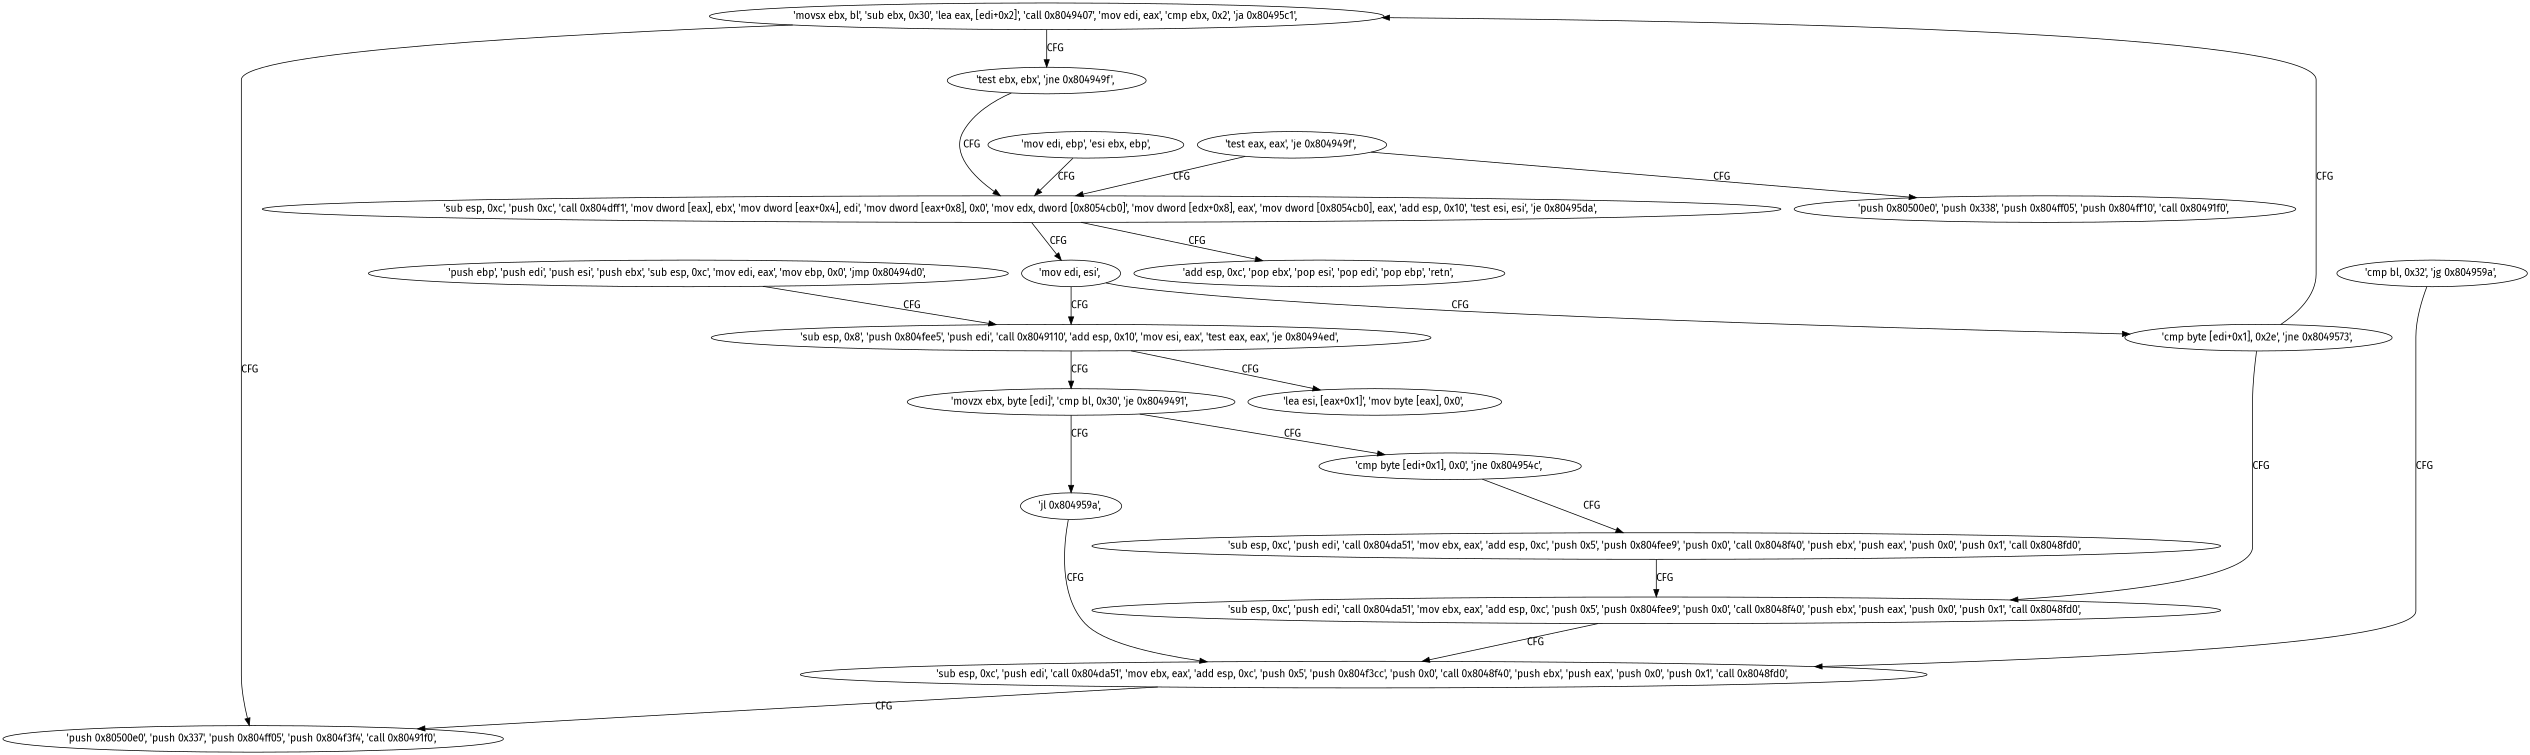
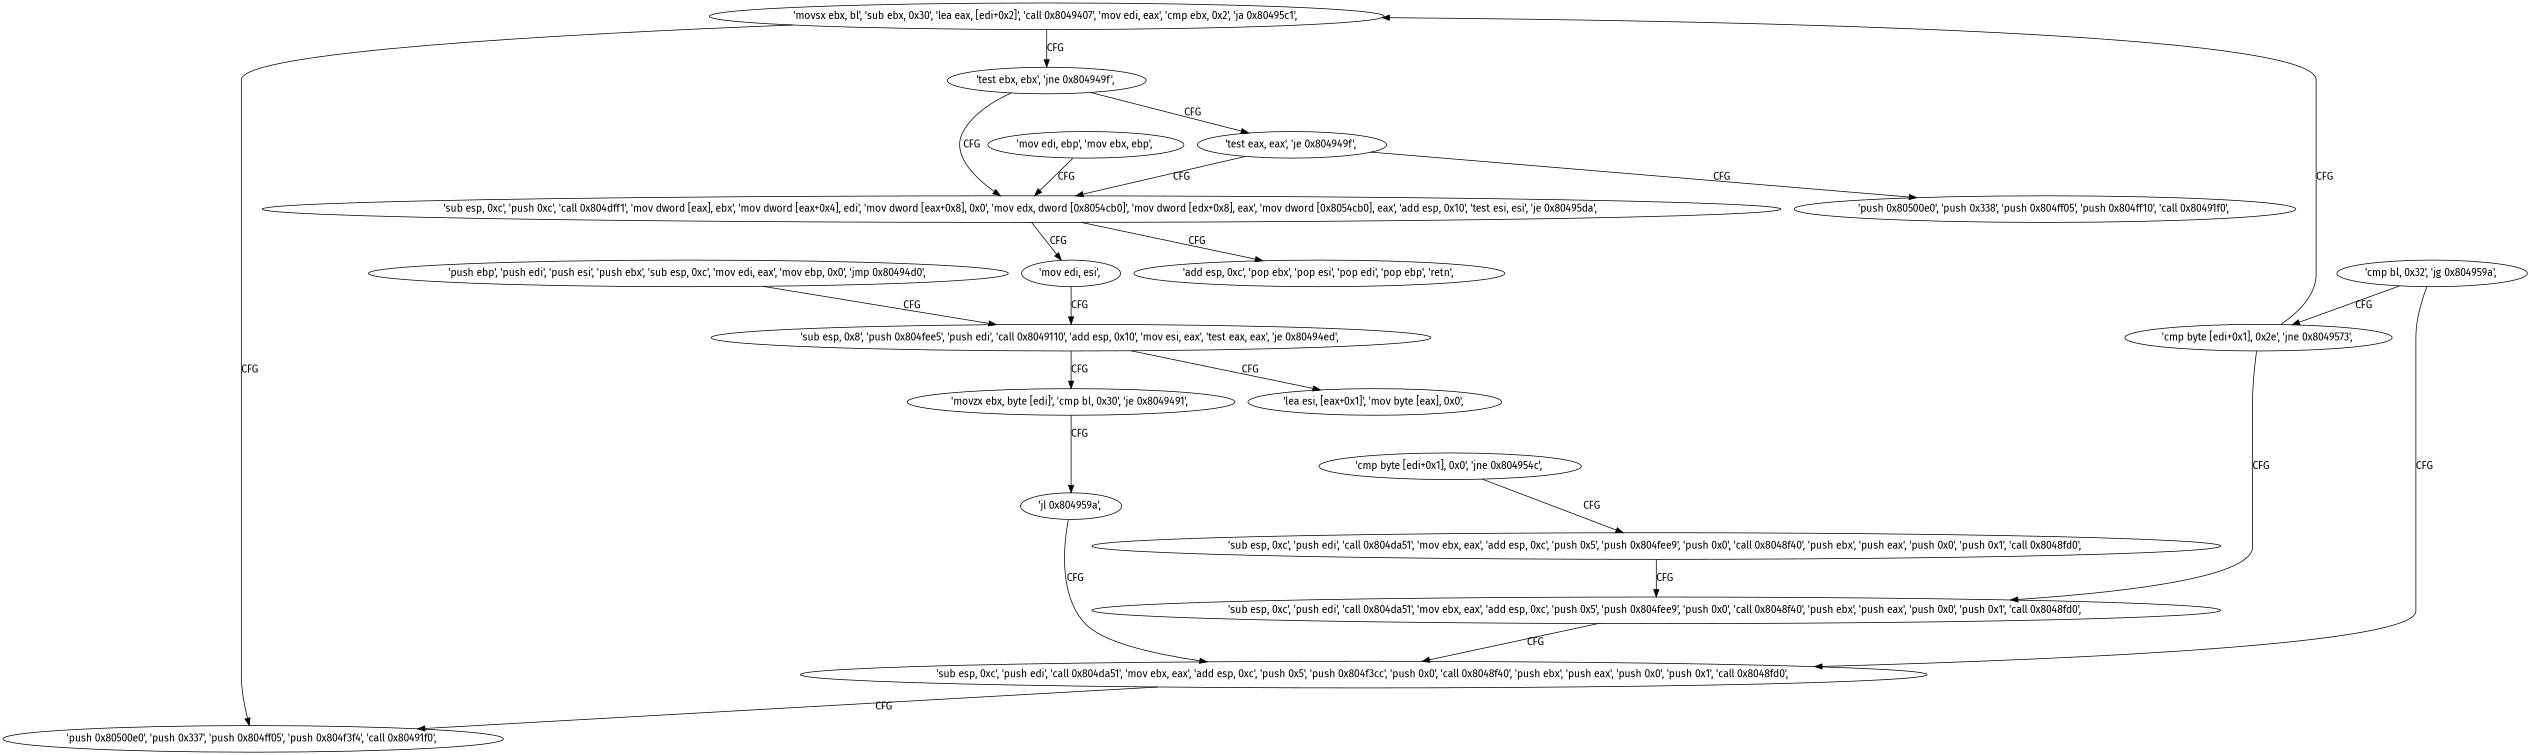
edge "'test ebx, ebx', 'jne 0x804949f'," -> "'test eax, eax', 'je 0x804949f',": added, label "CFG"
node "'mov edi, ebp', 'esi ebx, ebp',": label "'mov edi, ebp', 'esi ebx, ebp'," -> "'mov edi, ebp', 'mov ebx, ebp',"
edge "'mov edi, esi'," -> "'cmp byte [edi+0x1], 0x2e', 'jne 0x8049573',": now "'cmp bl, 0x32', 'jg 0x804959a'," -> "'cmp byte [edi+0x1], 0x2e', 'jne 0x8049573',"
edge "'movzx ebx, byte [edi]', 'cmp bl, 0x30', 'je 0x8049491'," -> "'cmp byte [edi+0x1], 0x0', 'jne 0x804954c',": removed, label "CFG"
